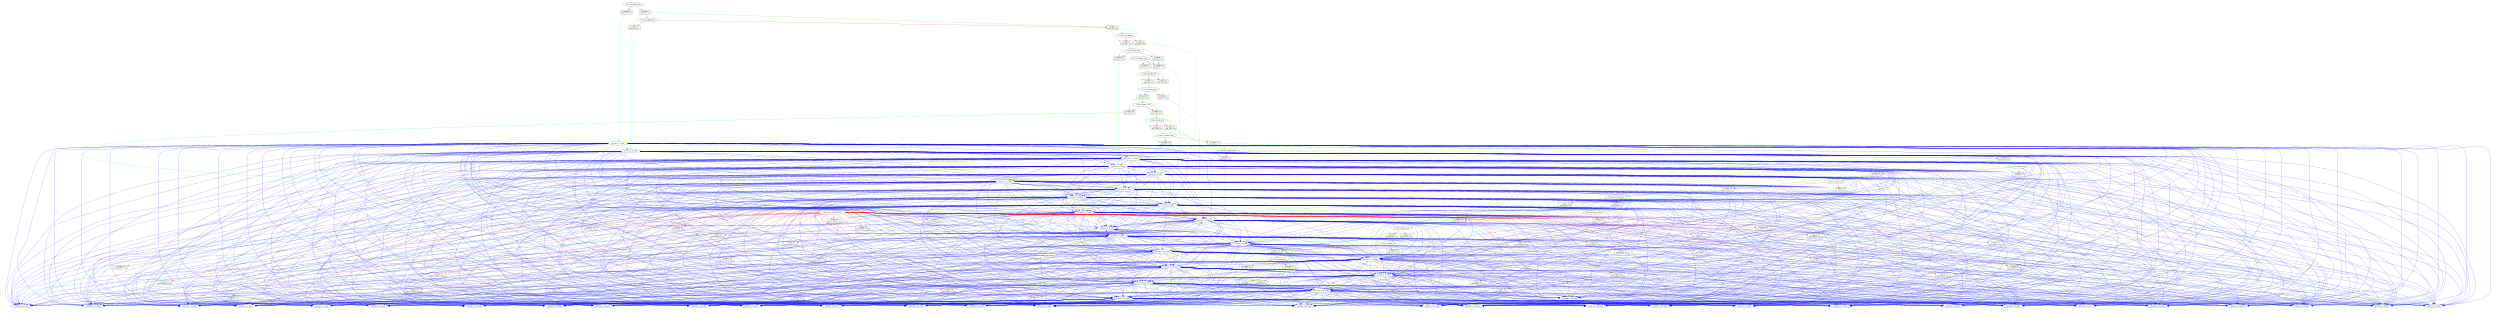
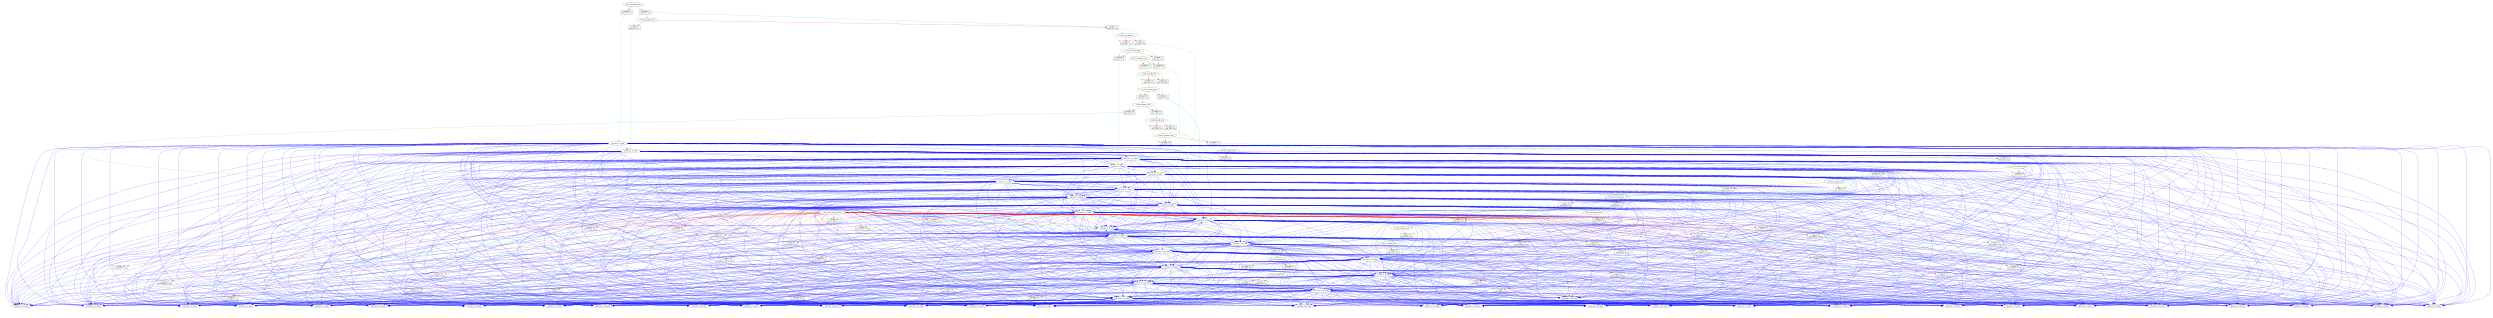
node "_condition_30 (md_1.h16 == 0)": removed
